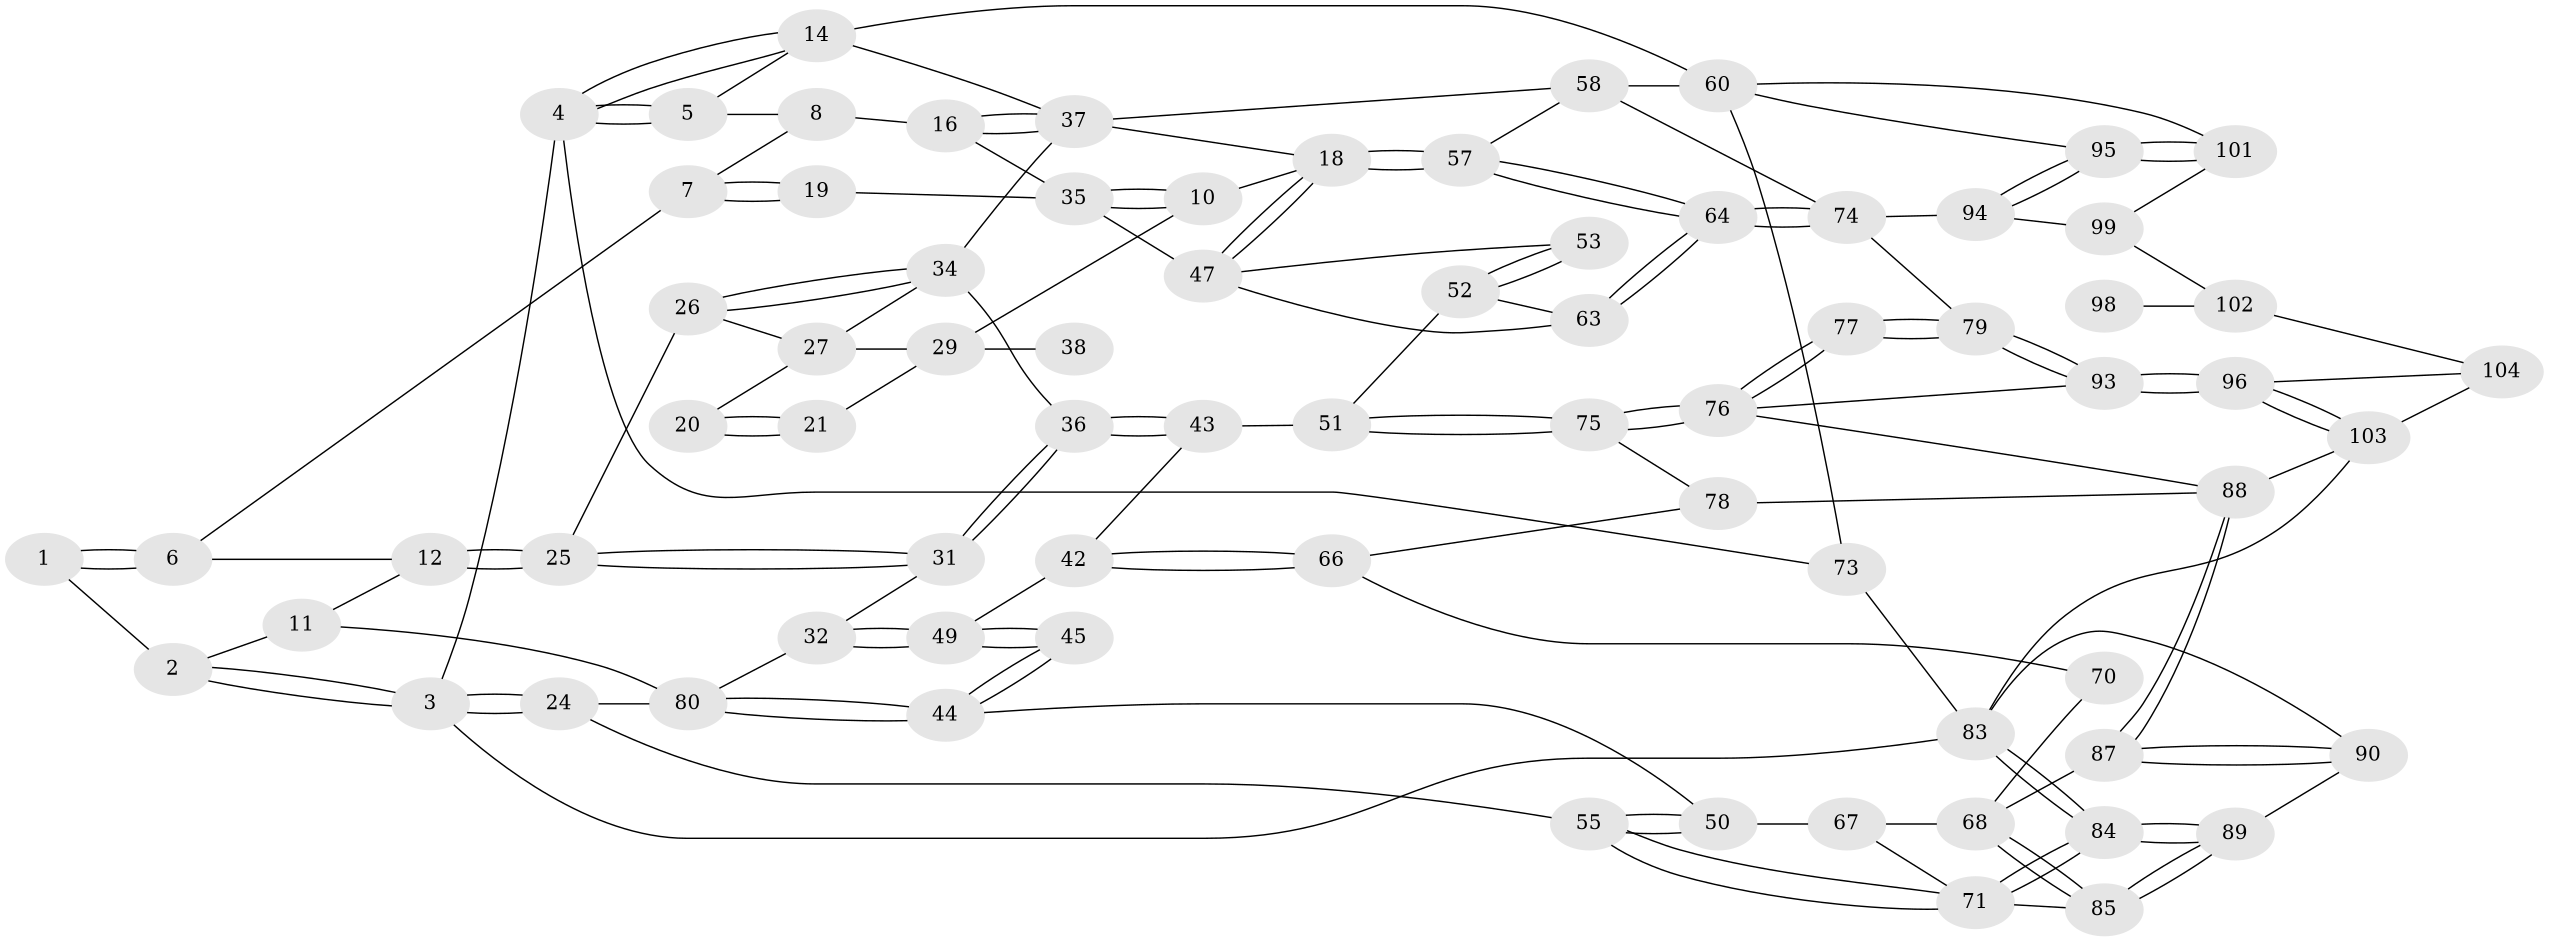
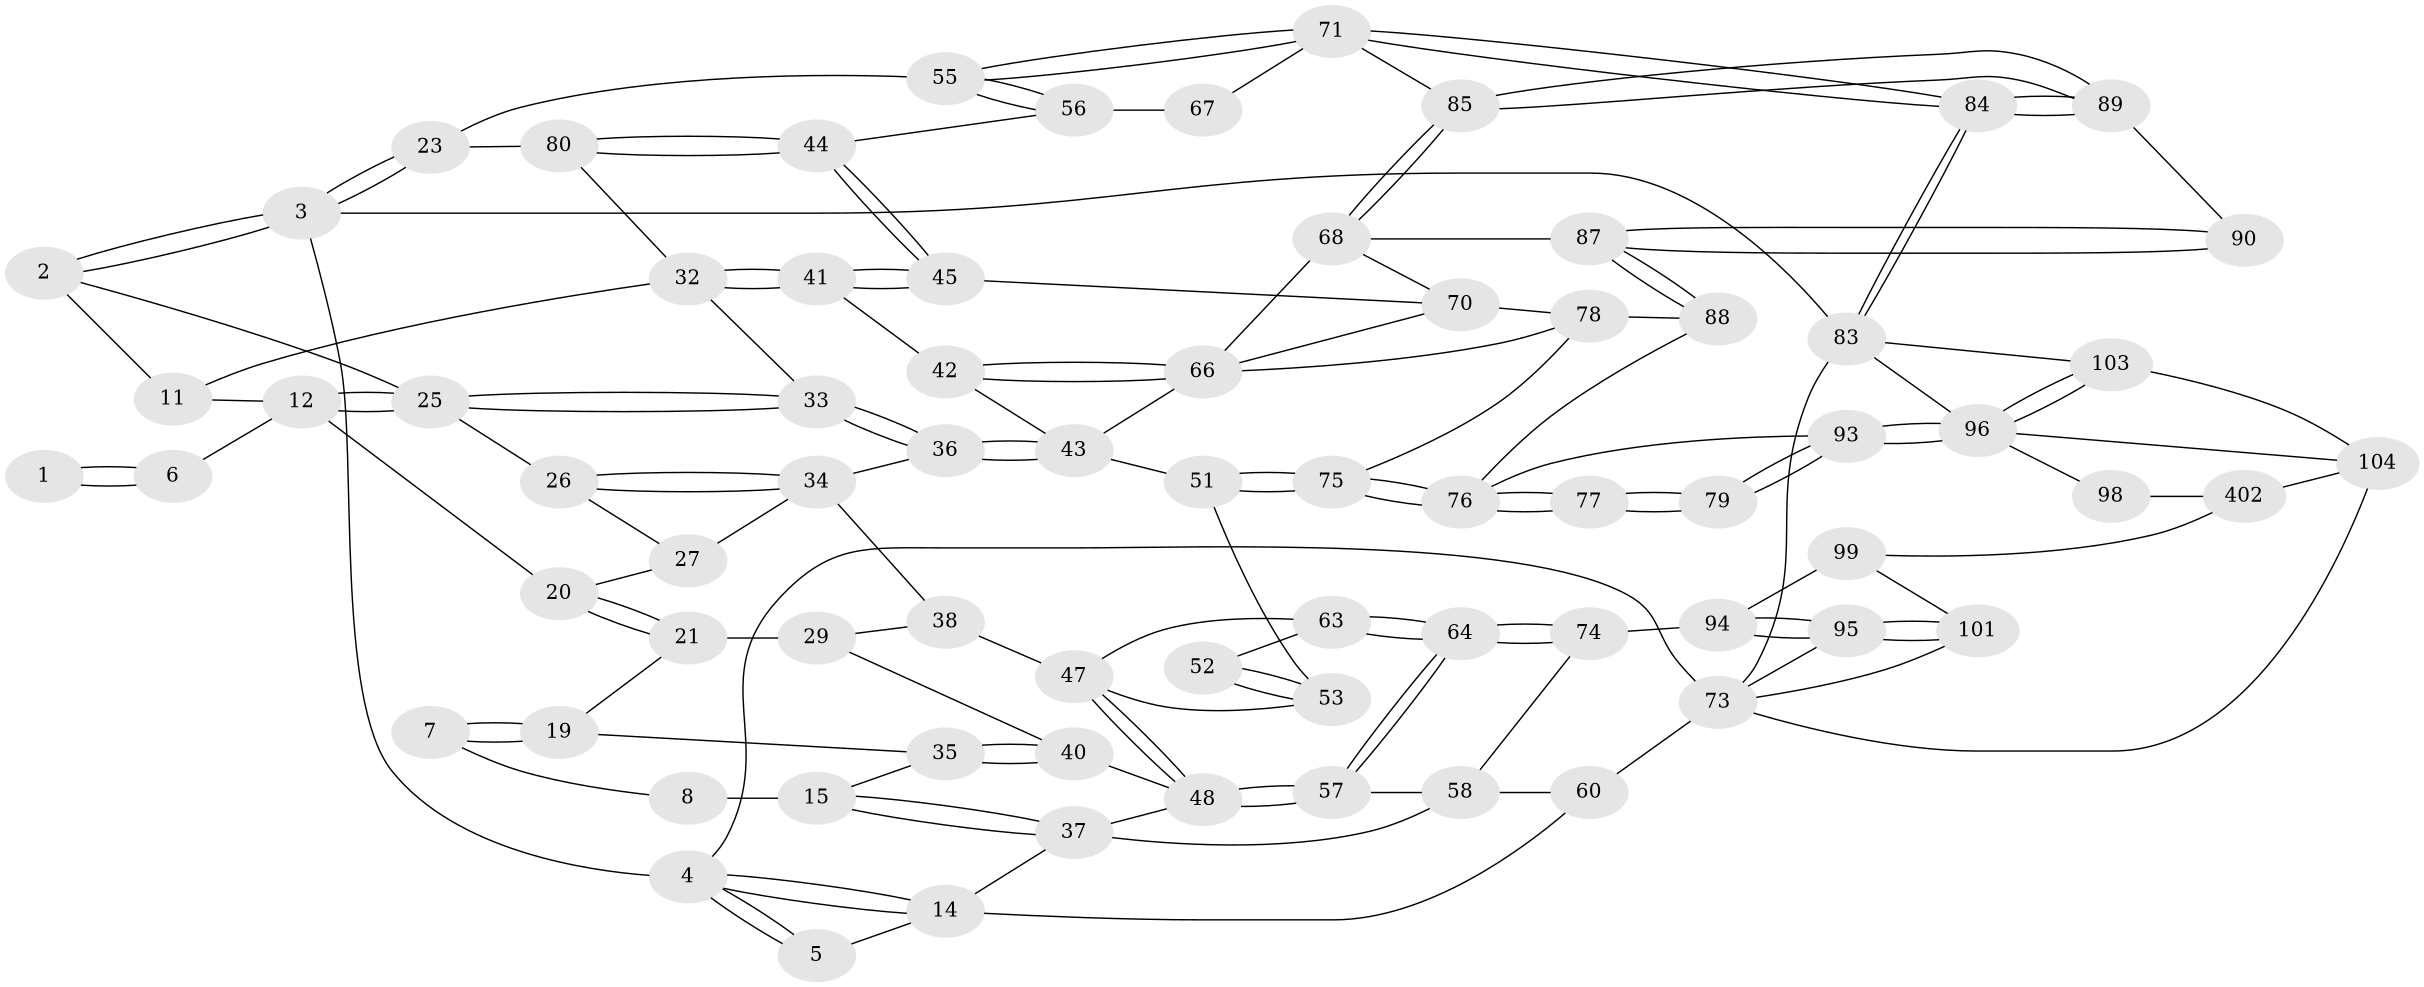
edge "60" -- "101": now "73" -- "101"
edge "5" -- "8": removed
edge "60" -- "95": now "73" -- "95"
node "16": label "16" -> "15"
node "18": label "18" -> "48"
edge "37" -- "34": now "38" -- "34"
node "10": label "10" -> "40"
edge "35" -- "47": now "38" -- "47"
edge "74" -- "79": removed
edge "45" -- "70": added
node "102": label "102" -> "402"
edge "70" -- "78": added
edge "27" -- "29": removed
edge "52" -- "51": now "53" -- "51"
edge "7" -- "6": removed
edge "66" -- "43": added
edge "96" -- "98": added
edge "103" -- "88": removed
edge "12" -- "20": added
node "31": label "31" -> "33"
edge "1" -- "2": now "25" -- "2"
node "49": label "49" -> "41"
edge "11" -- "80": now "11" -- "32"
edge "83" -- "90": now "83" -- "96"
edge "21" -- "19": added
node "24": label "24" -> "23"
edge "104" -- "73": added
node "50": label "50" -> "56"
edge "67" -- "68": now "66" -- "68"
